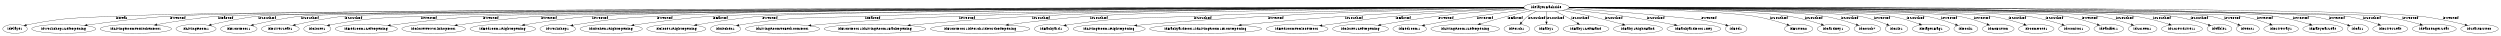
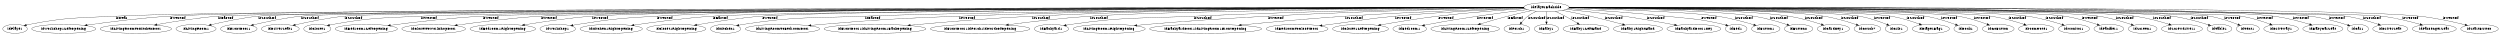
edge "idPlayerBackside" -> "idBedroomToClosetDoor": label "isEastOf" -> "isWestOf"
node "idButton1": added
